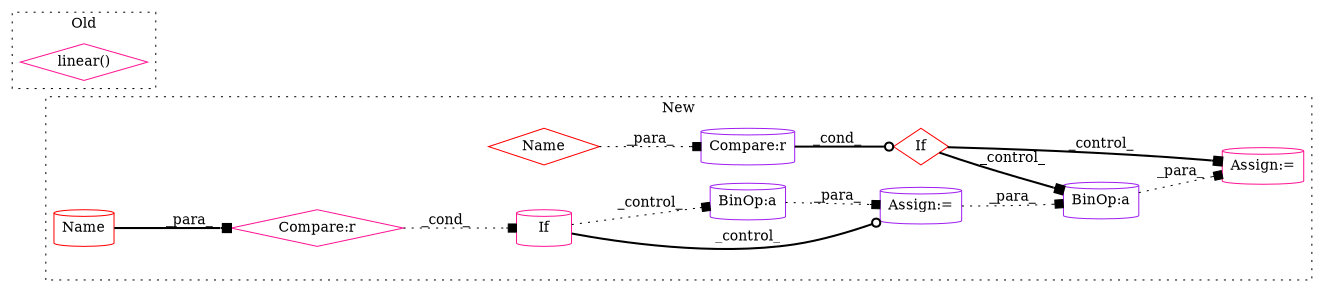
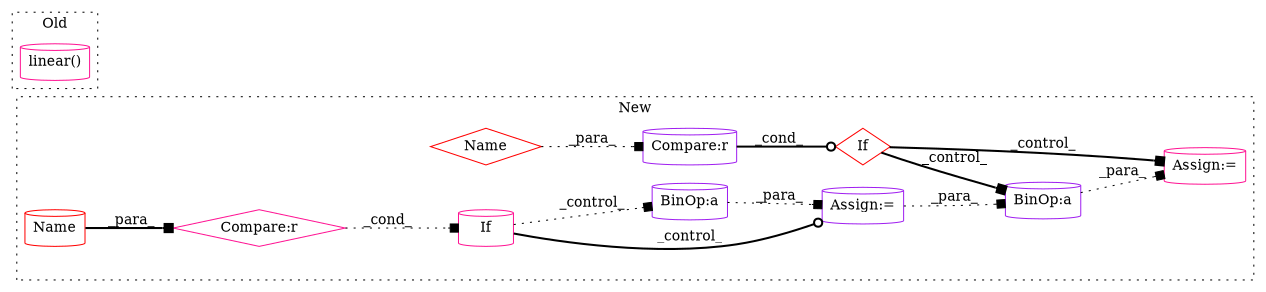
node "linear()": shape diamond -> cylinder
